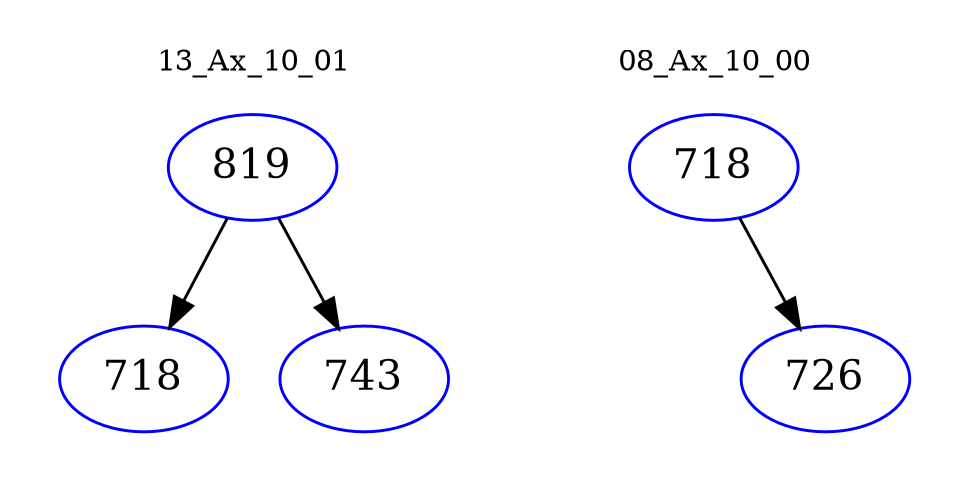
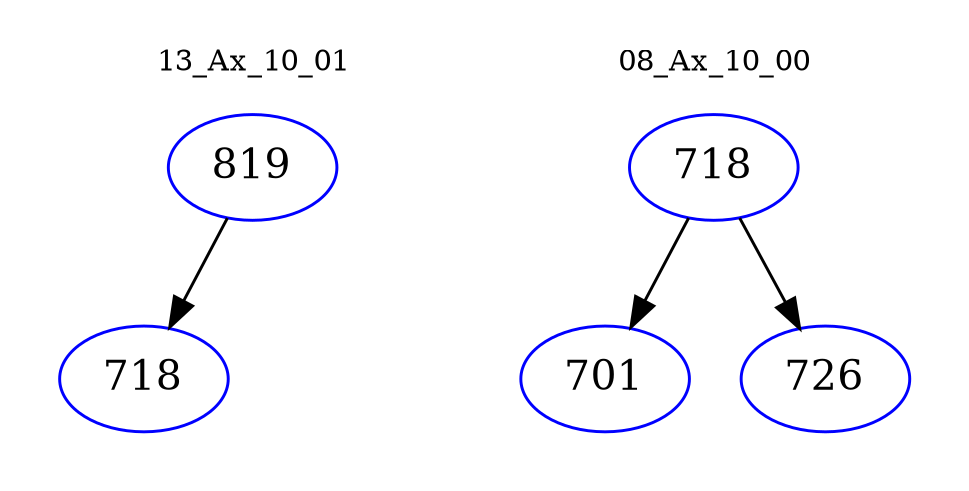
node "743": removed
node "701": added
